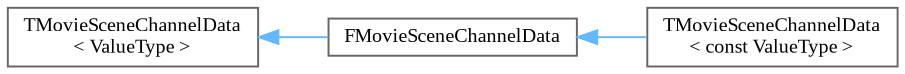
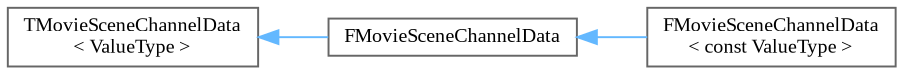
node "TMovieSceneChannelData < const ValueType >": label "TMovieSceneChannelData < const ValueType >" -> "FMovieSceneChannelData < const ValueType >"
